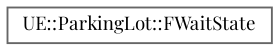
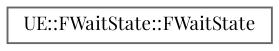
node "UE::ParkingLot::FWaitState": label "UE::ParkingLot::FWaitState" -> "UE::FWaitState::FWaitState"
